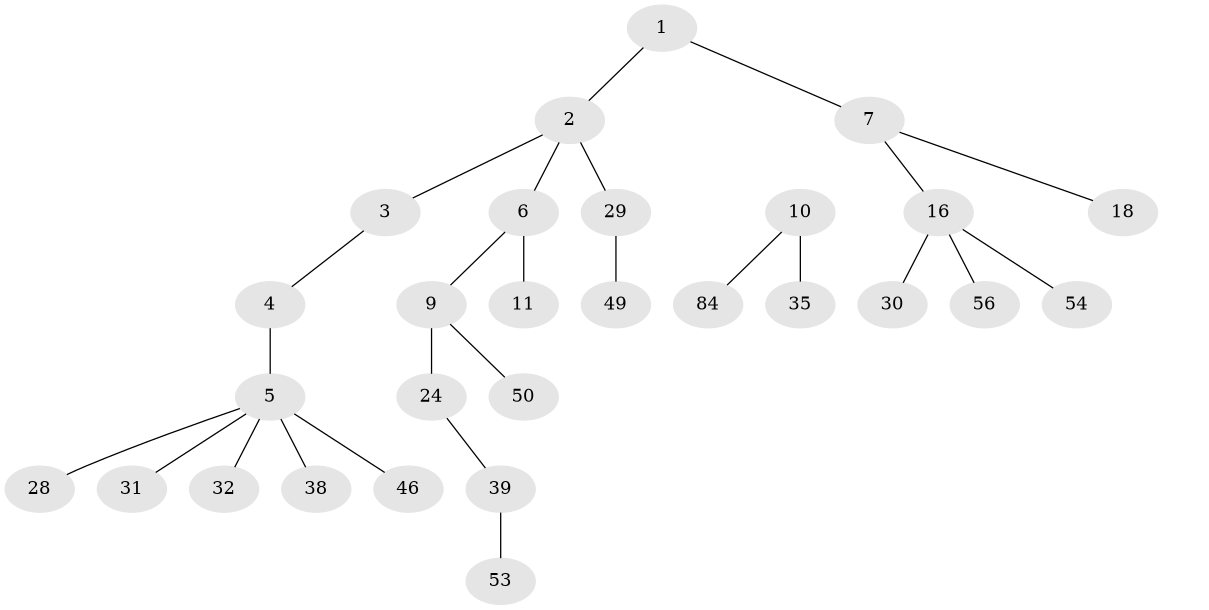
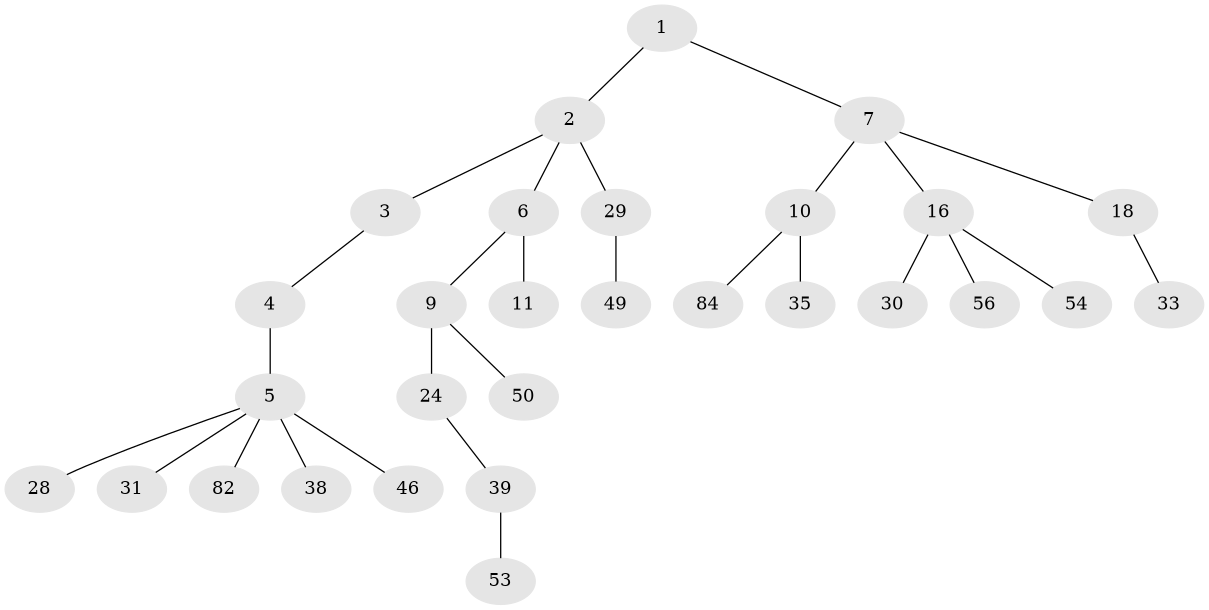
edge "7" -- "10": added
node "33": added
node "32": label "32" -> "82"
